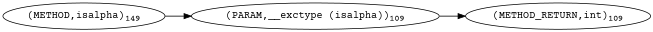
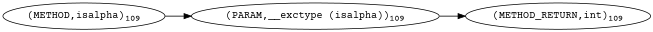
node "(METHOD,isalpha)": text "149" -> "109"
